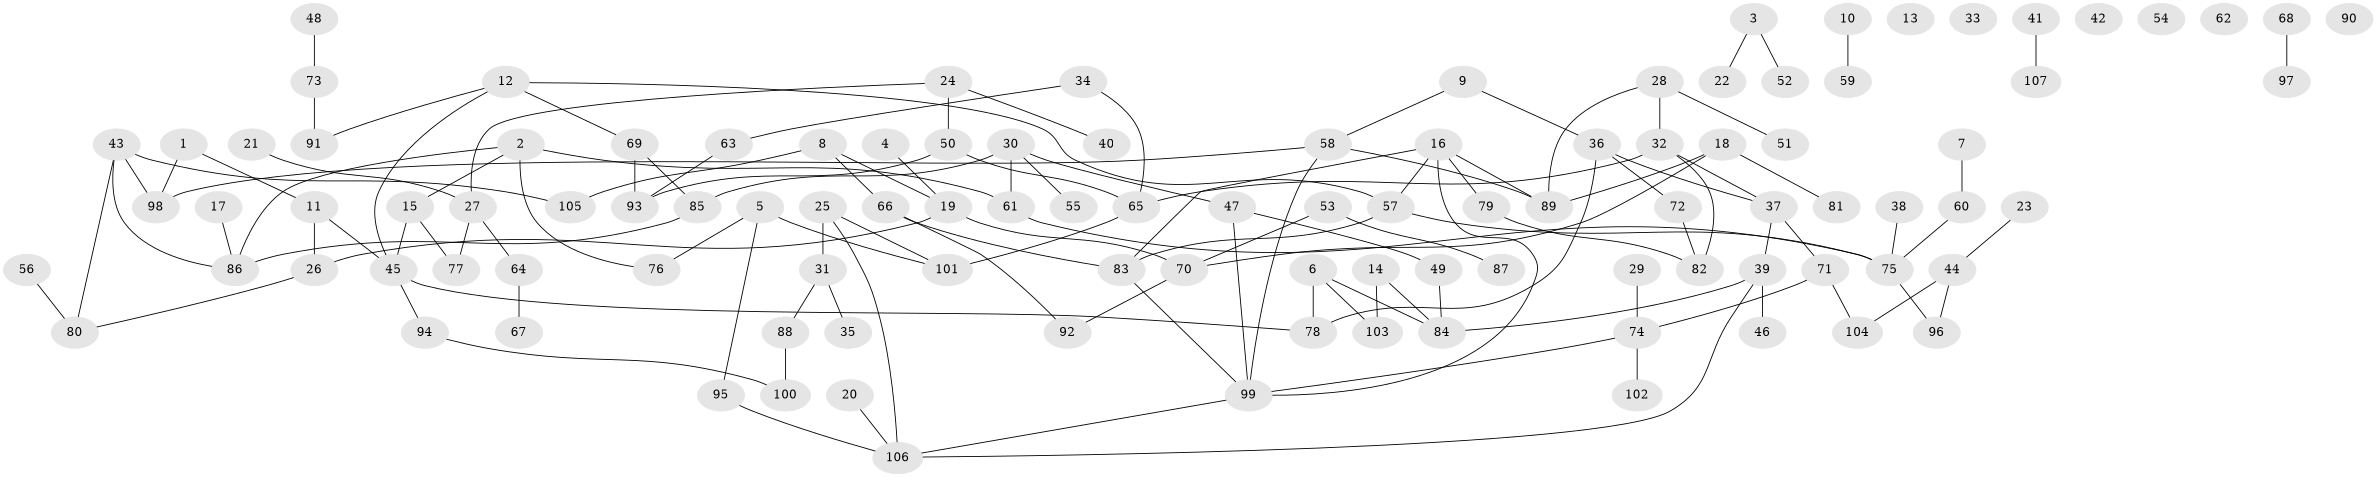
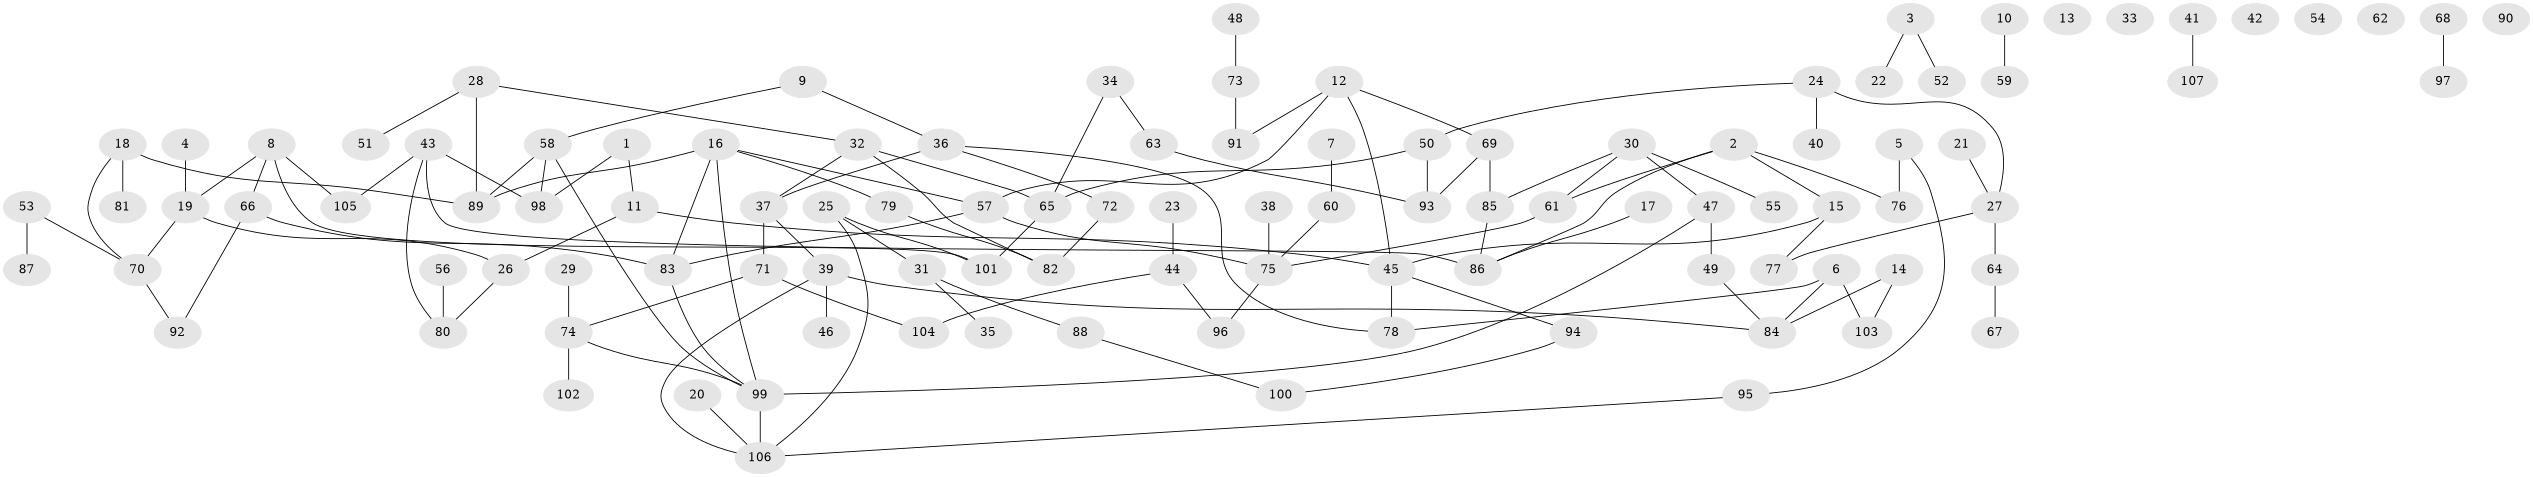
edge "5" -- "101": now "8" -- "101"
